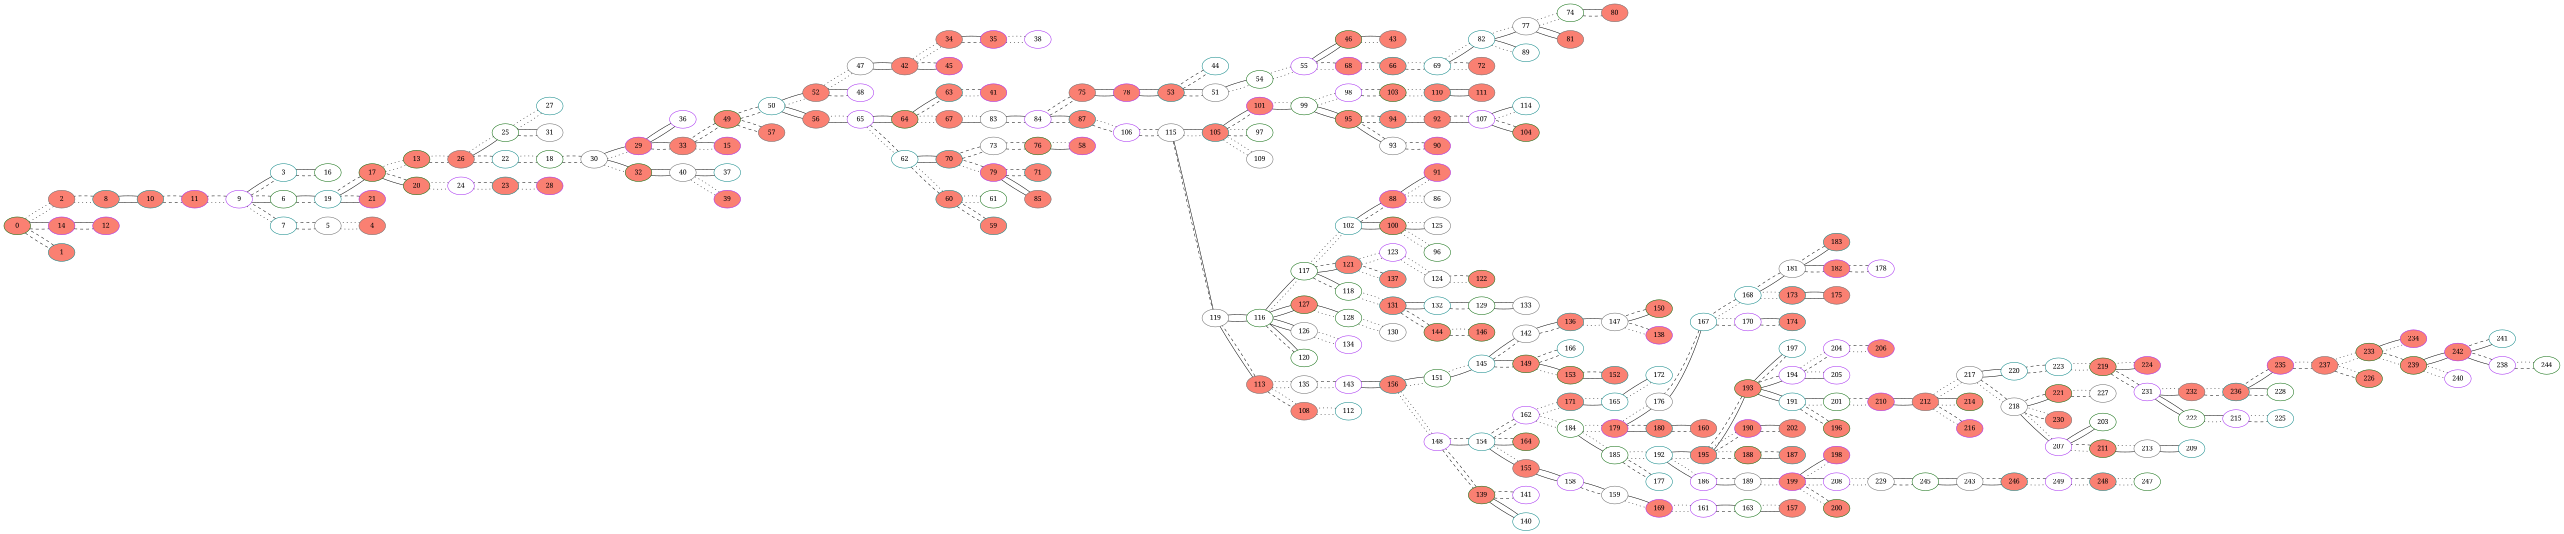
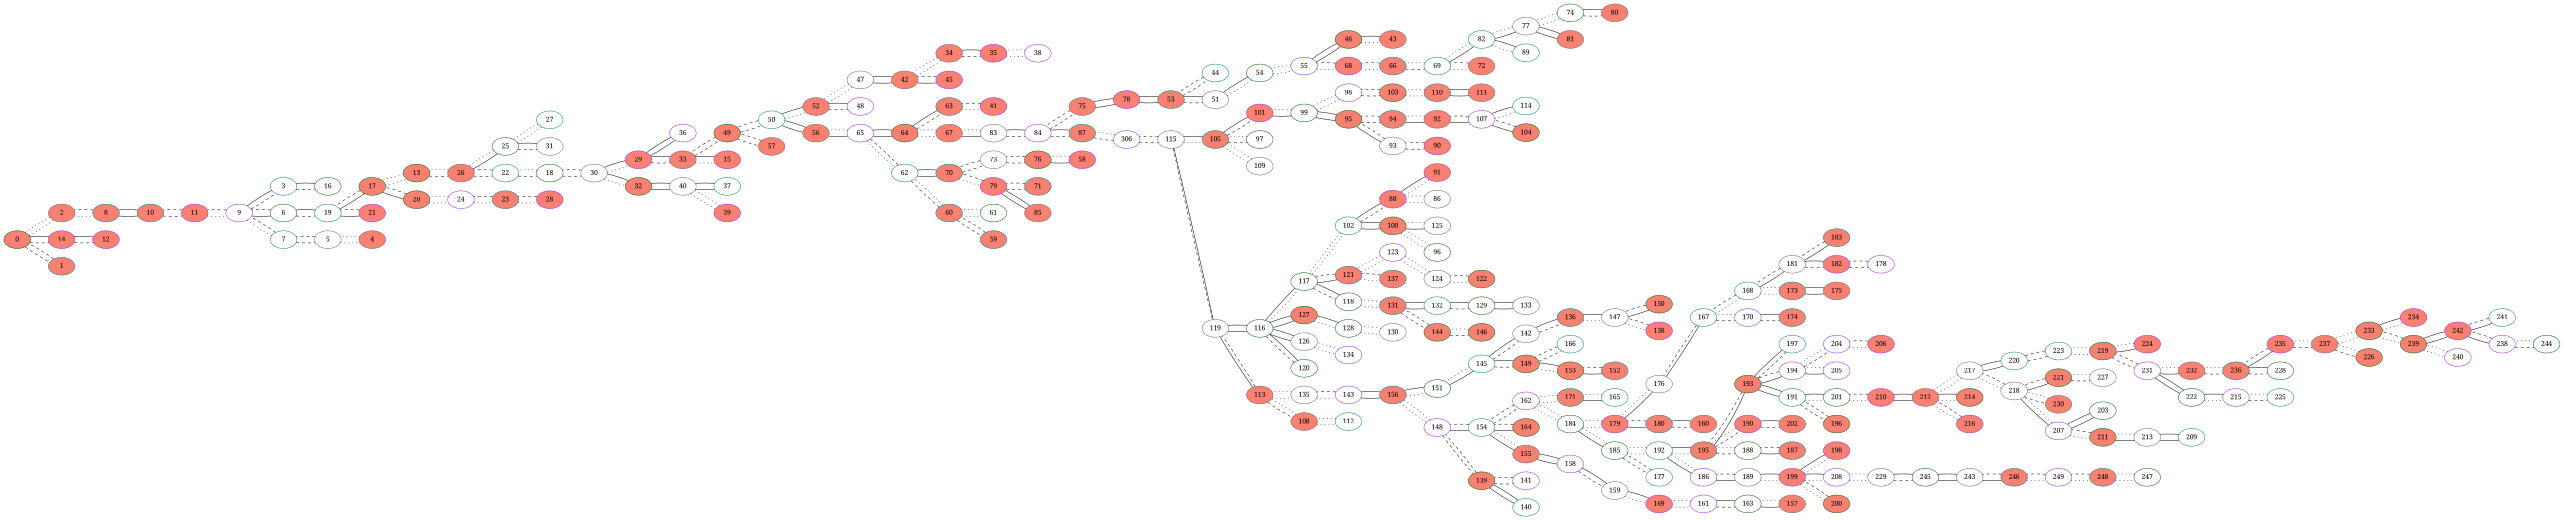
node "106": label "106" -> "306"
node "172": removed
node "188": fillcolor salmon -> white
